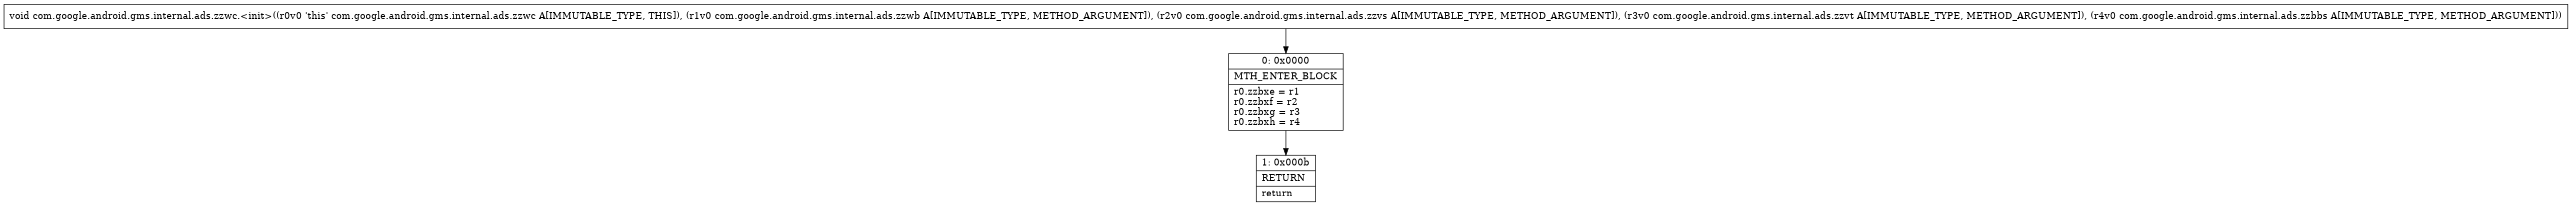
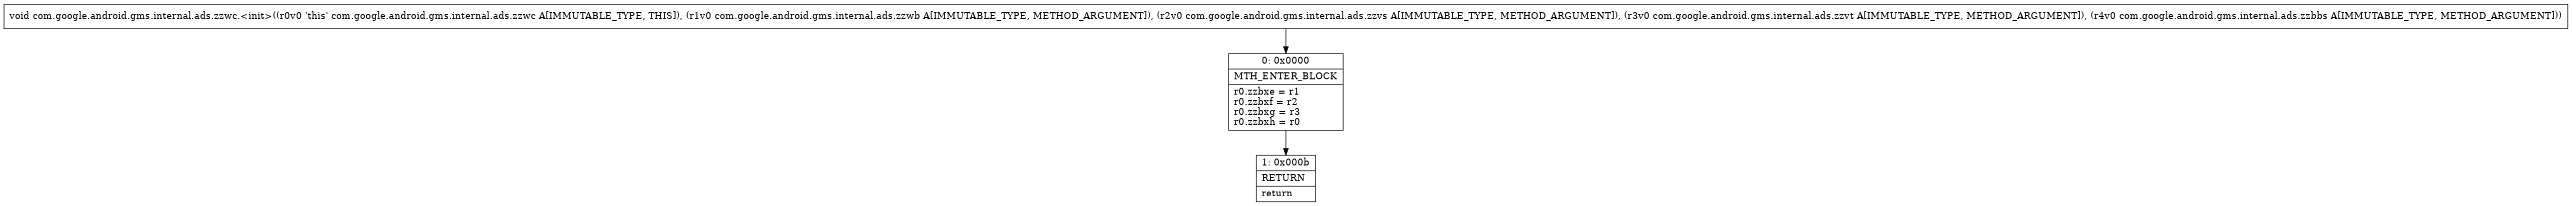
node "0: 0x0000": text "r0.zzbxh = r4" -> "r0.zzbxh = r0"
